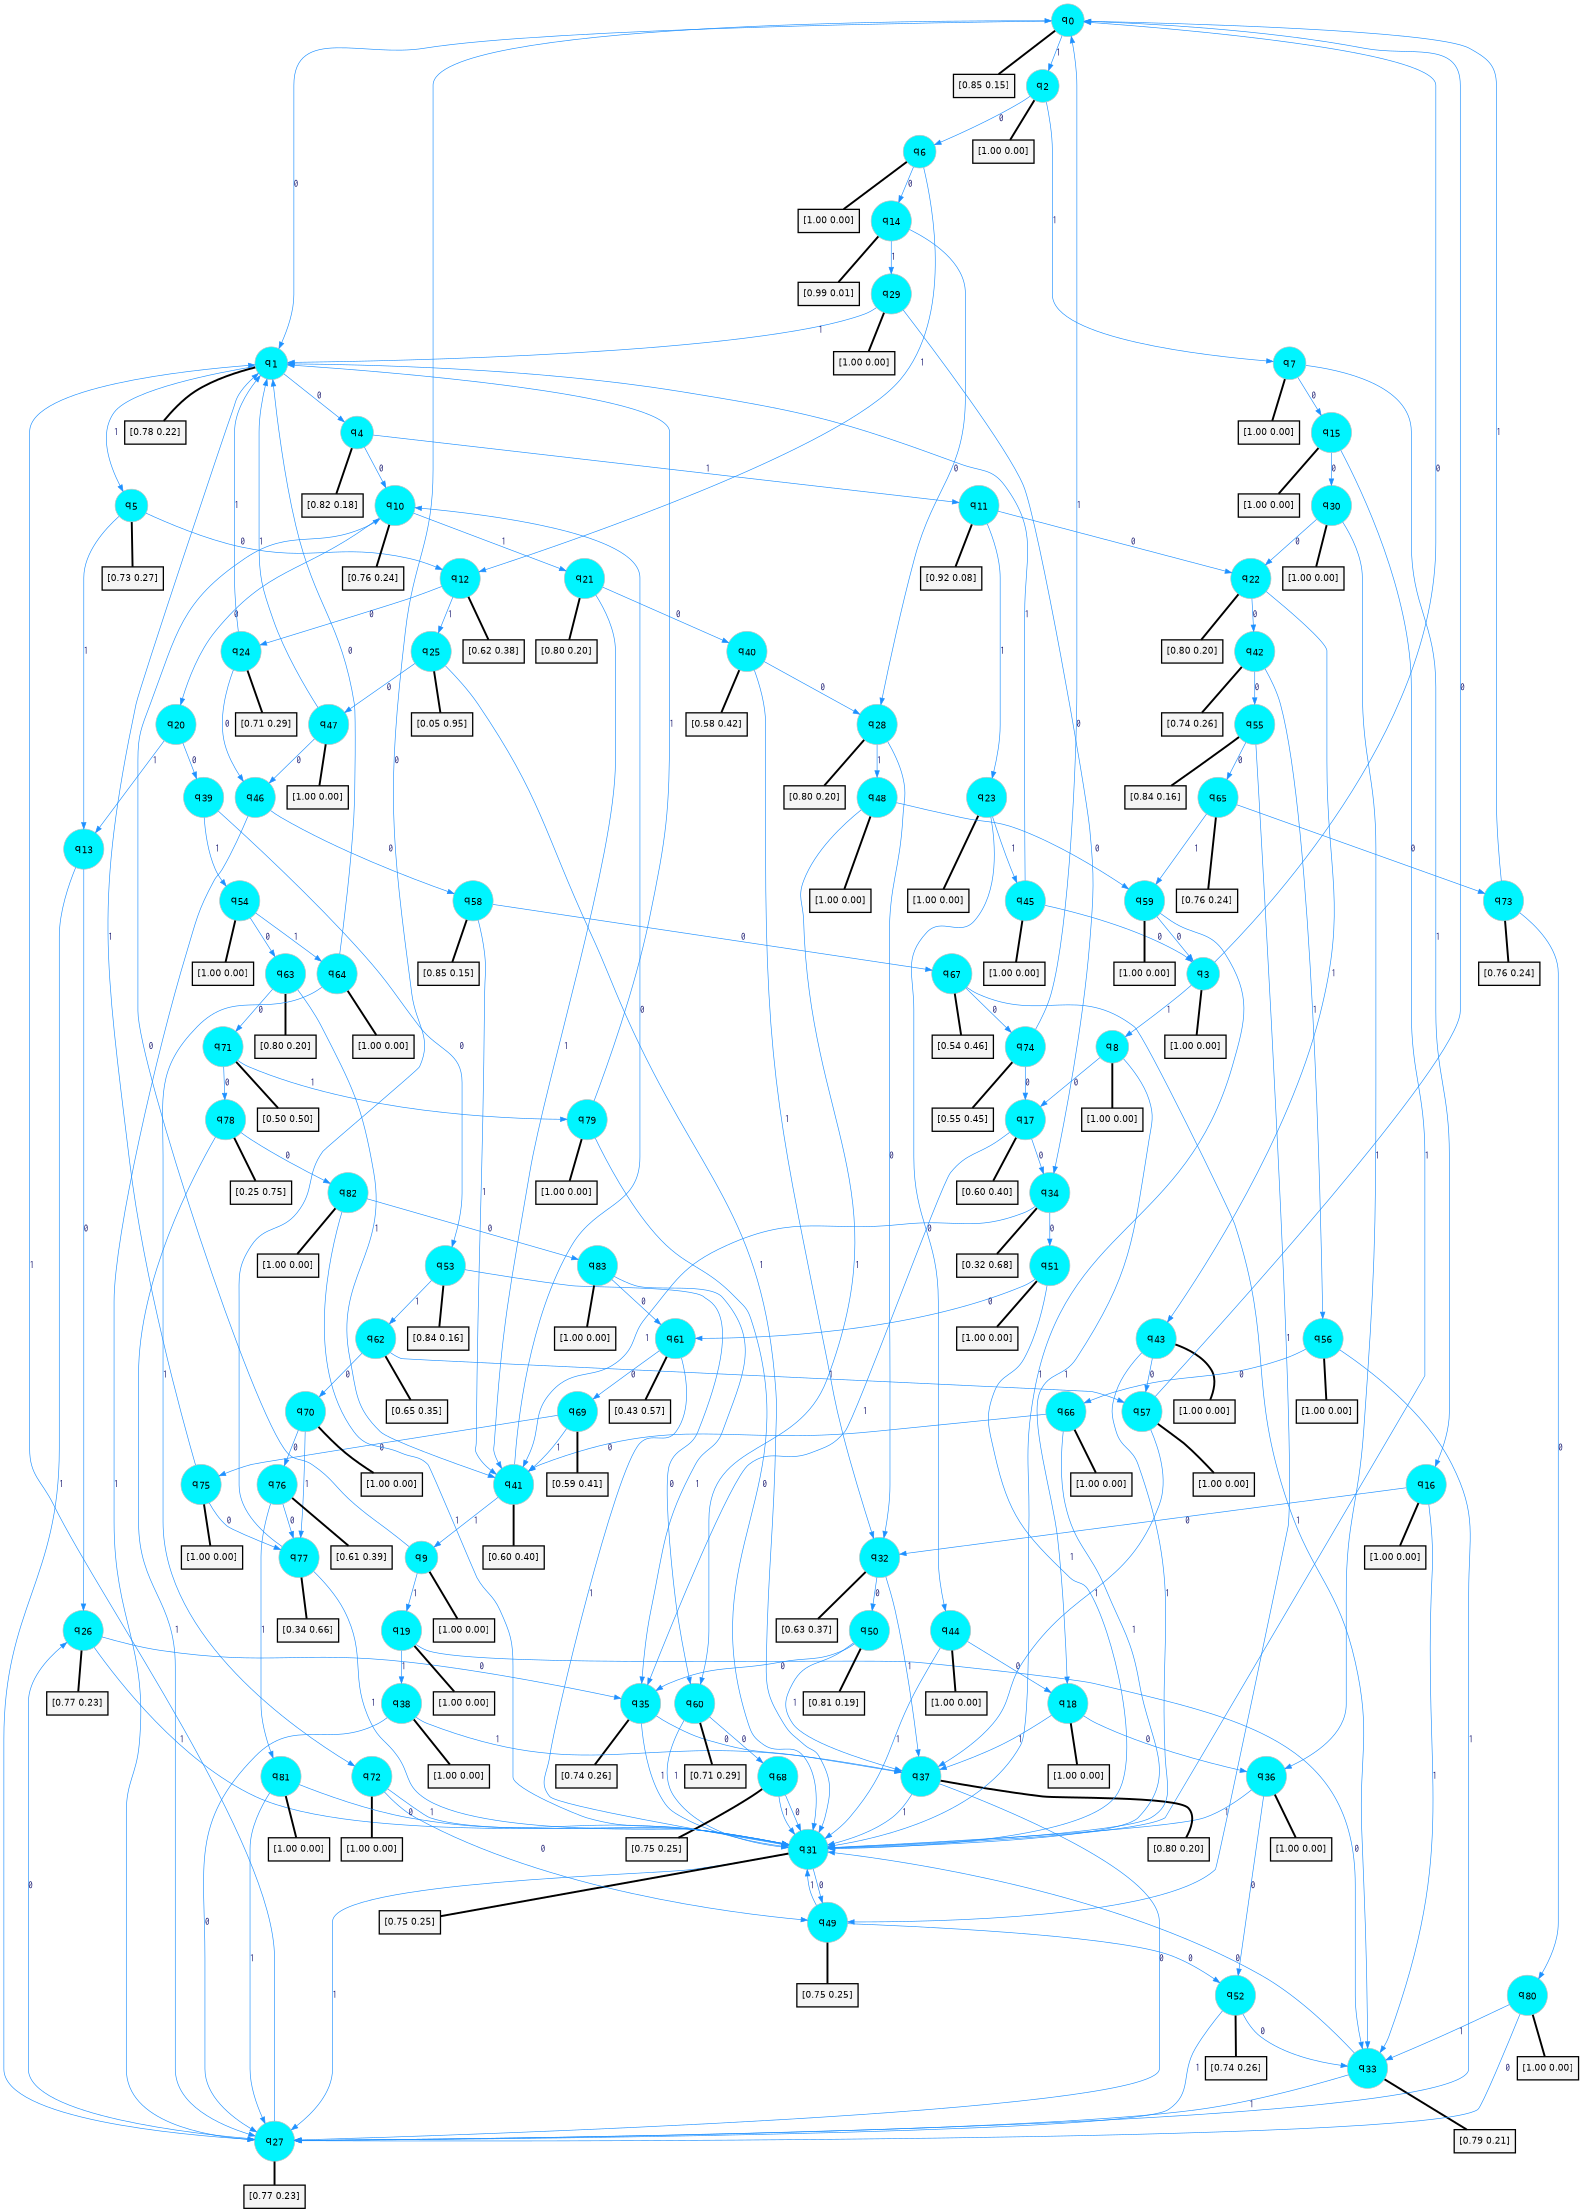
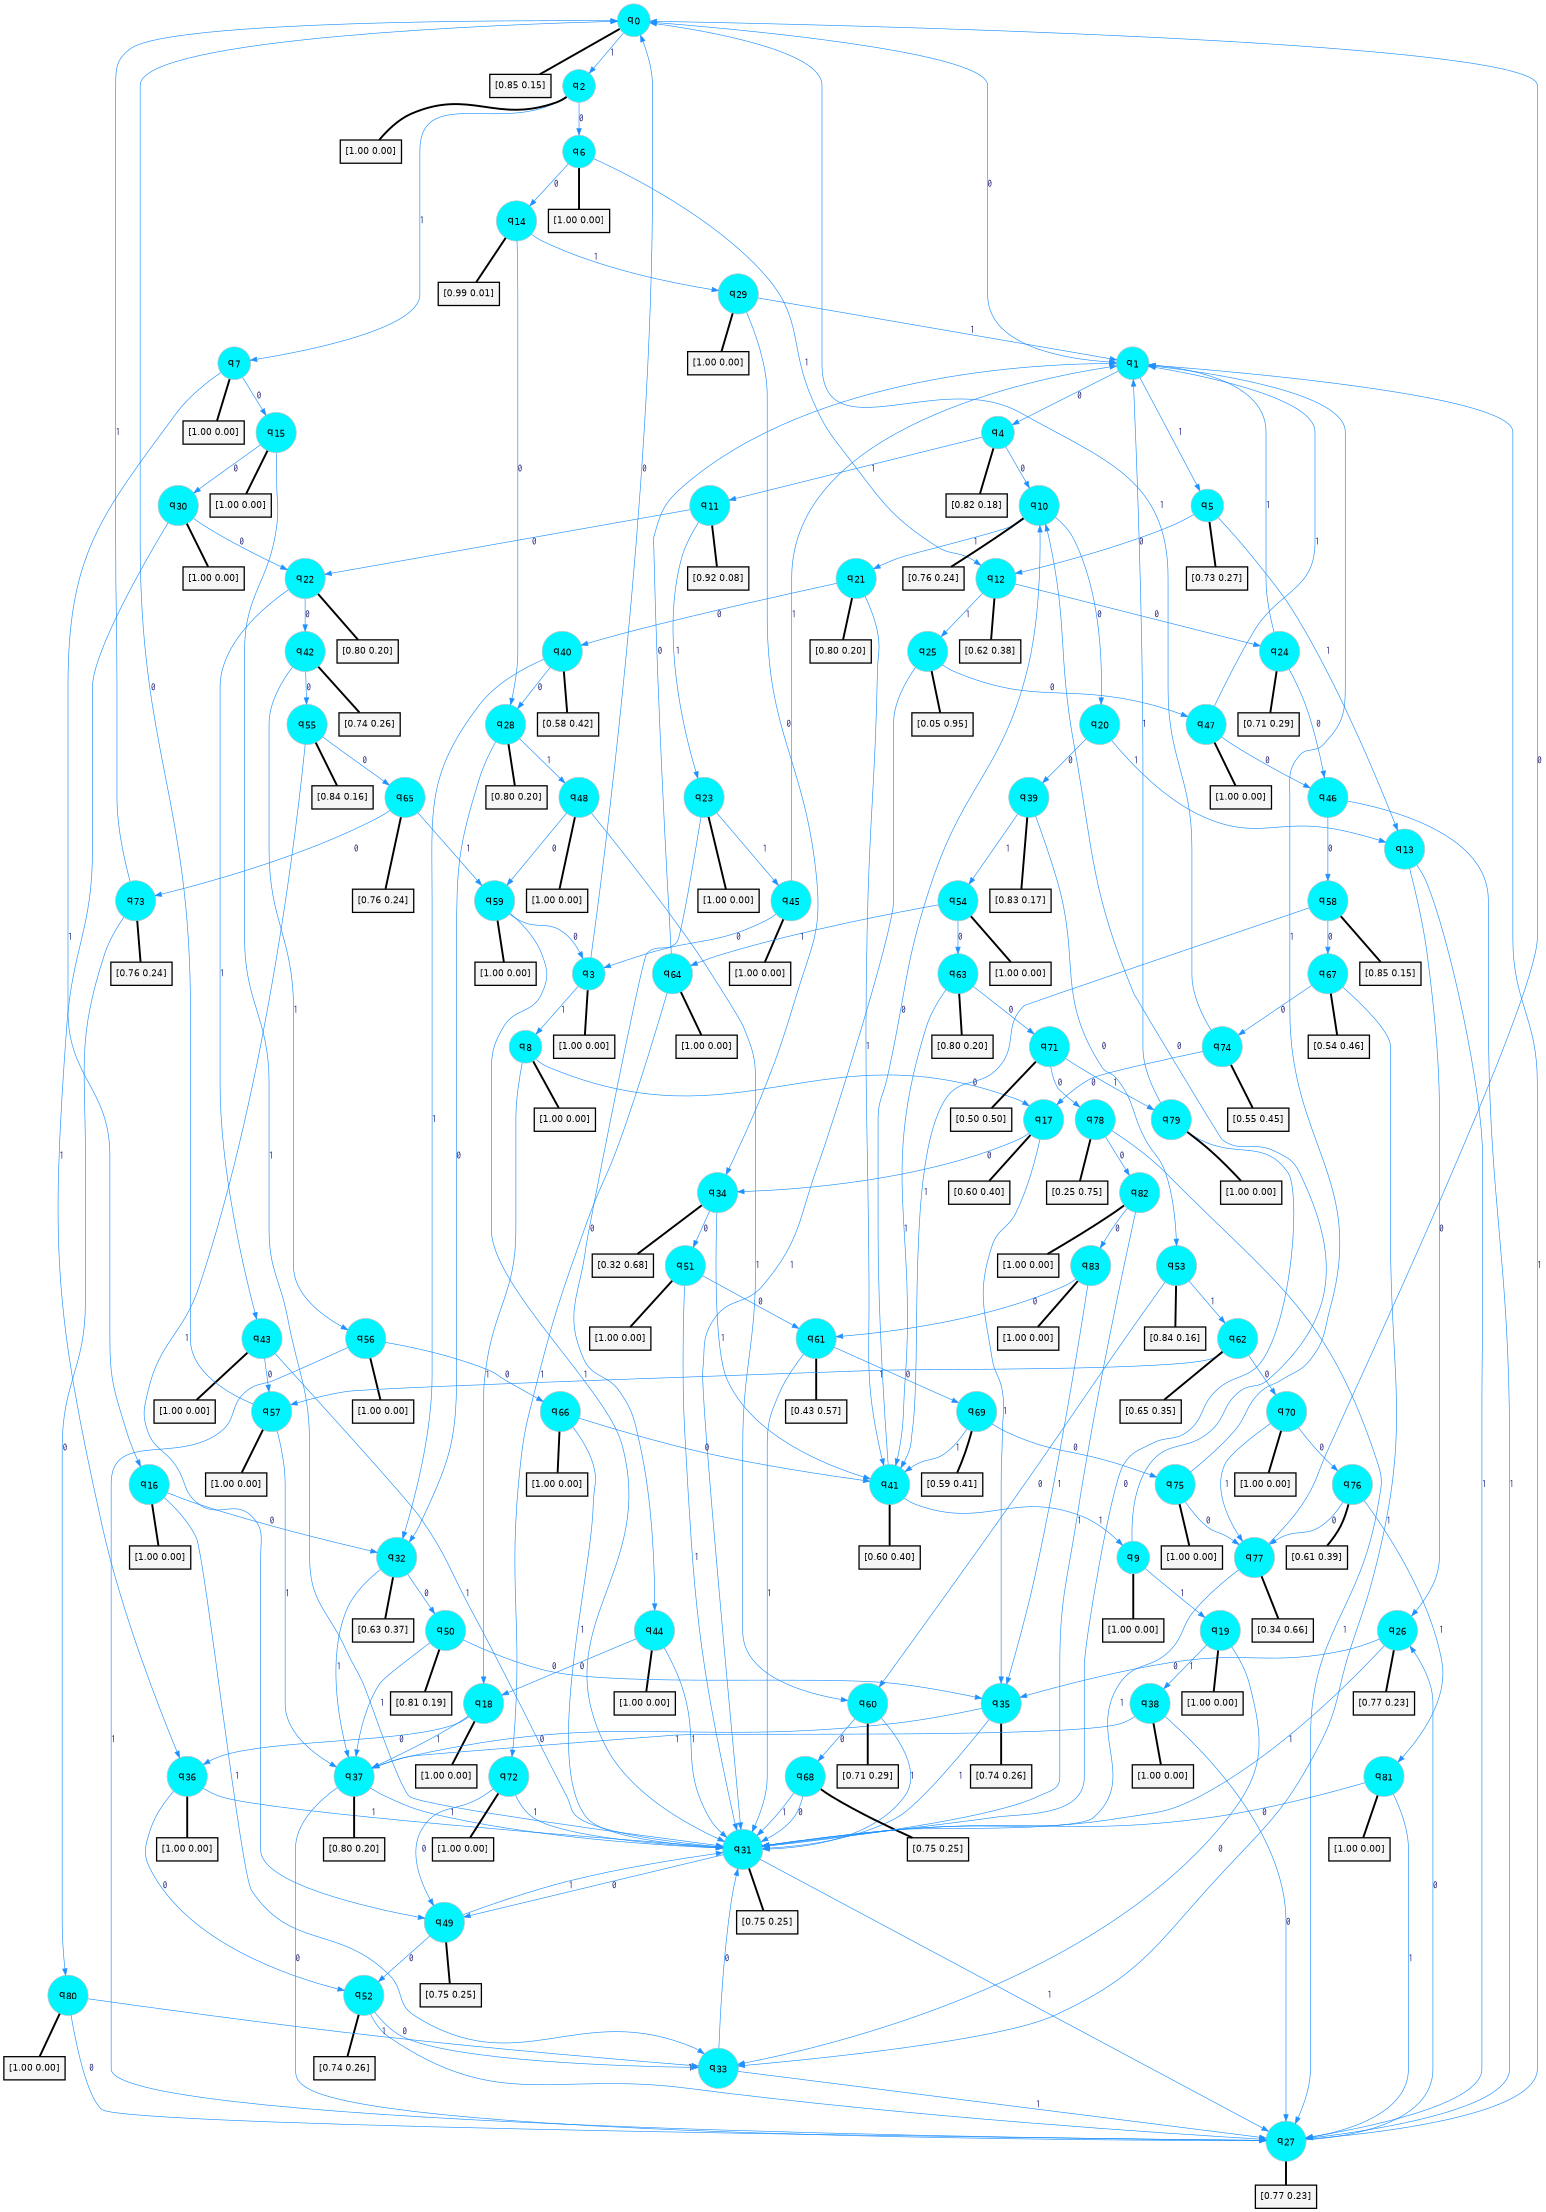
node "[0.78 0.22]": removed
node "[0.83 0.17]": added
node "[0.79 0.21]": removed
